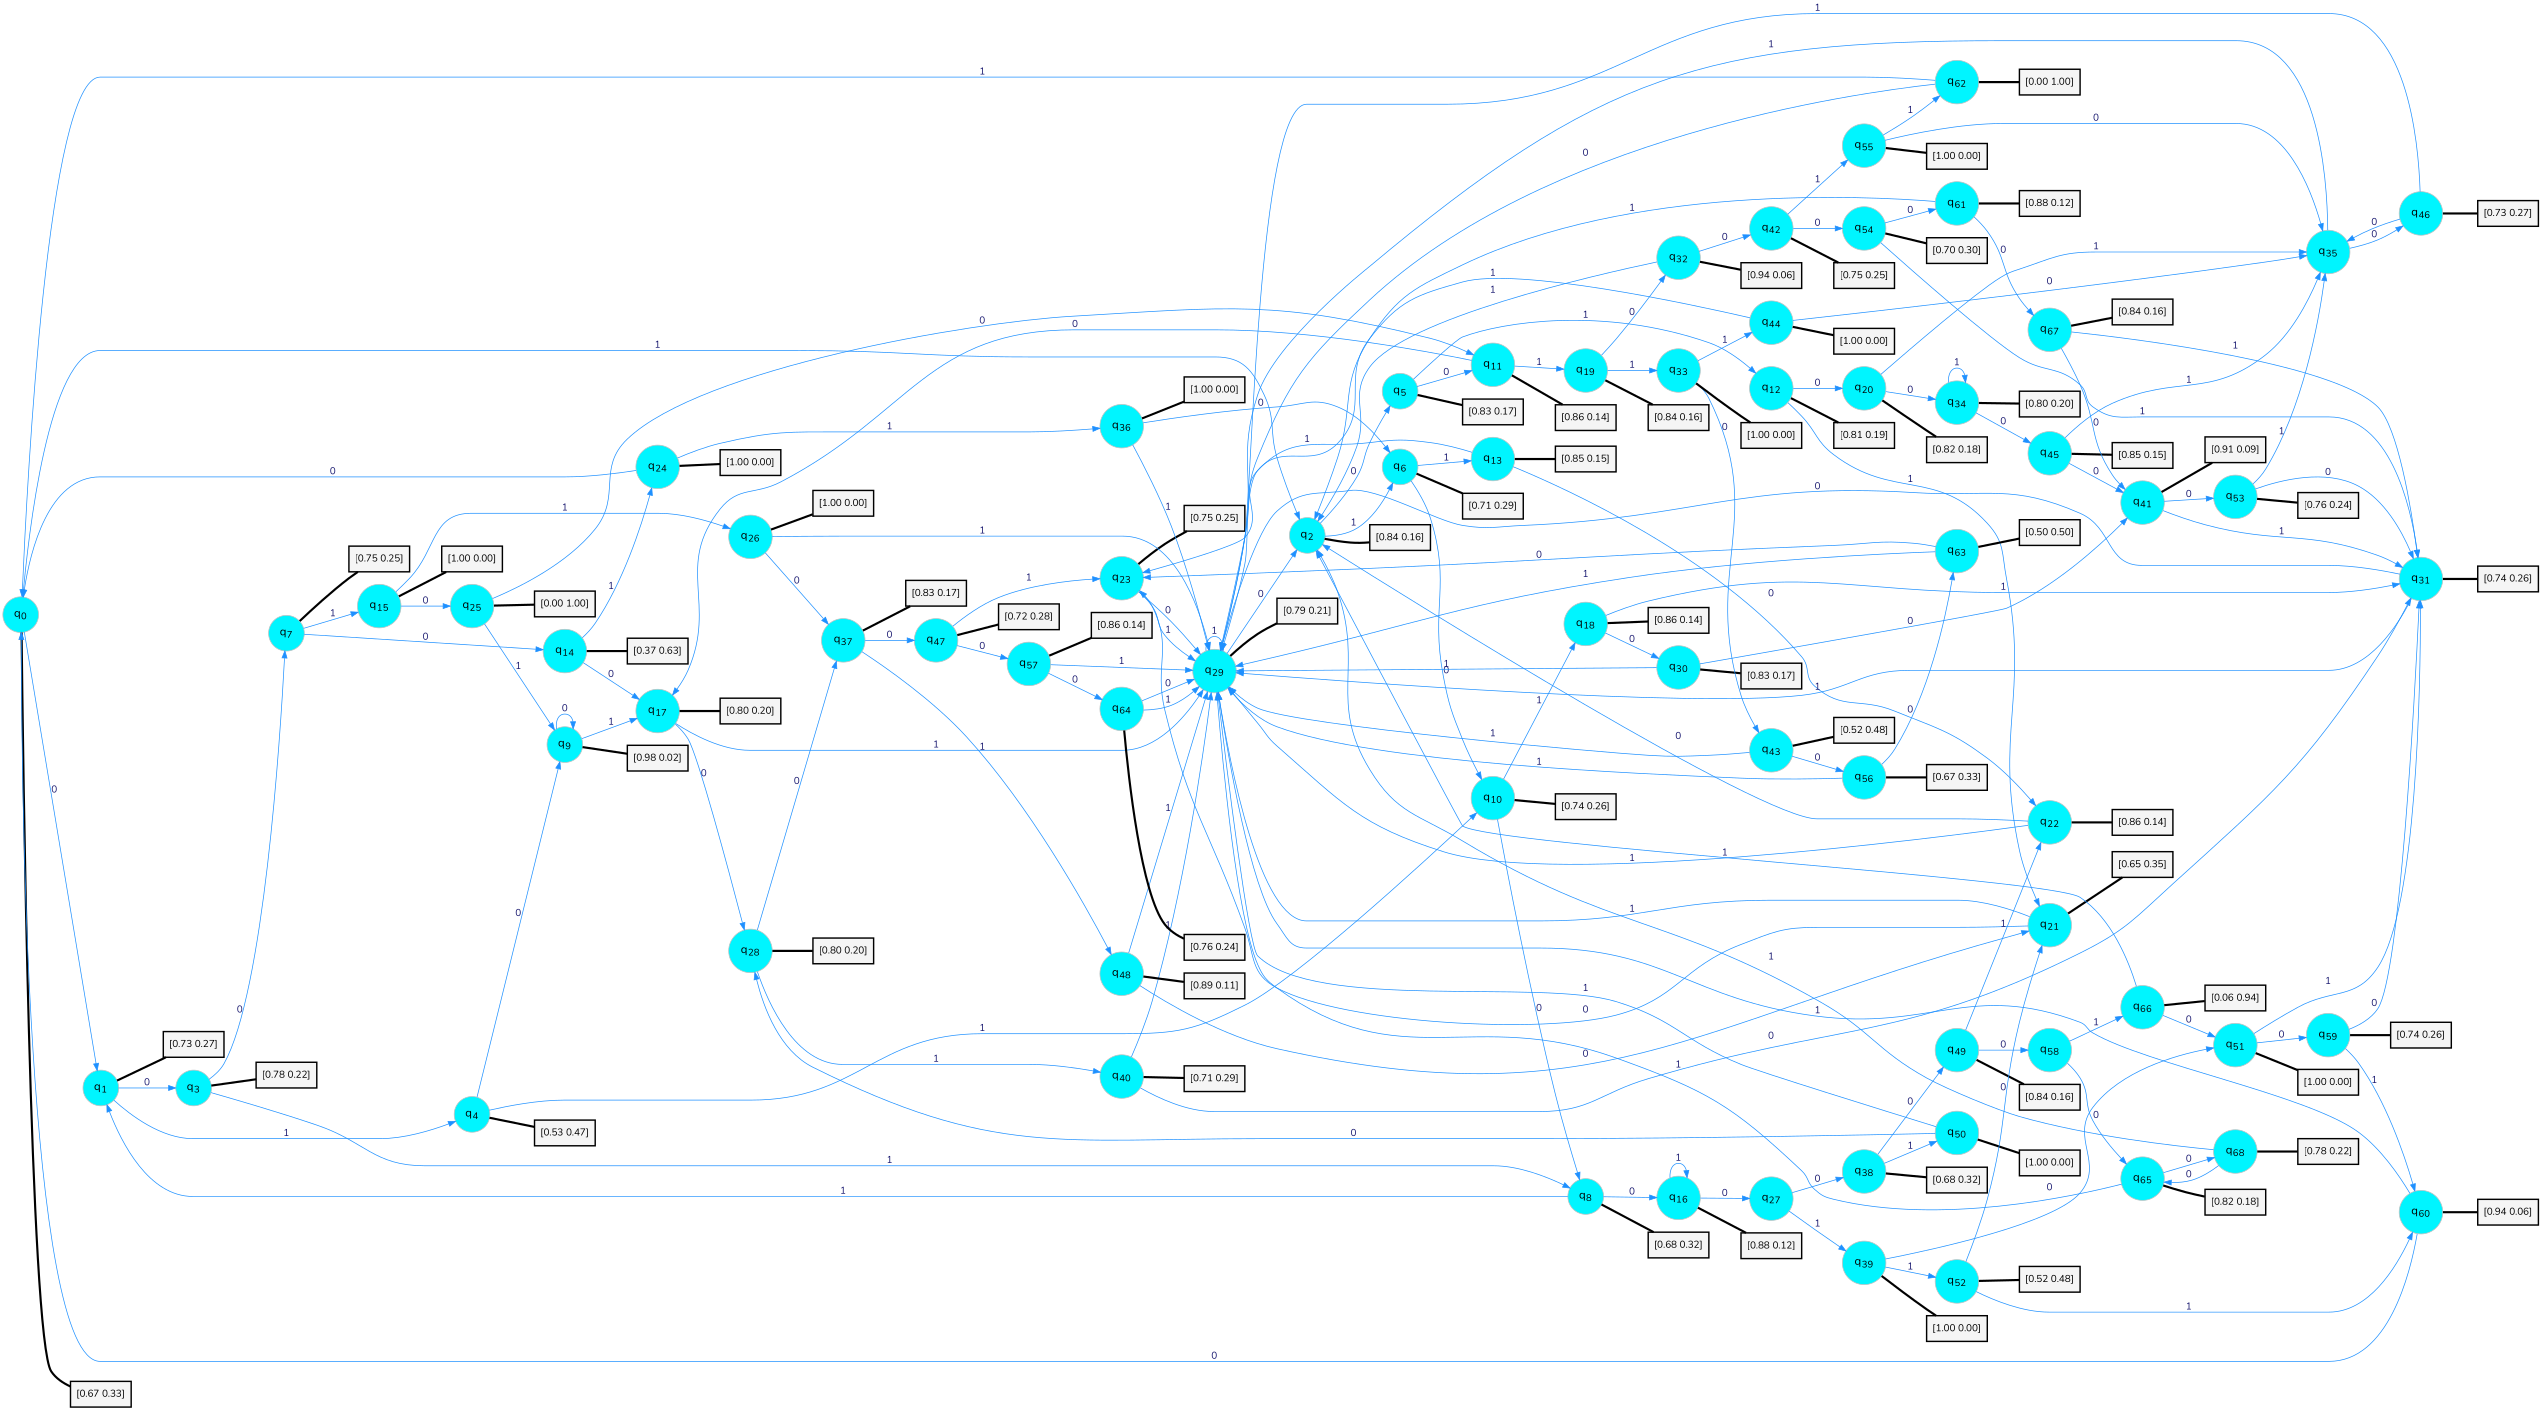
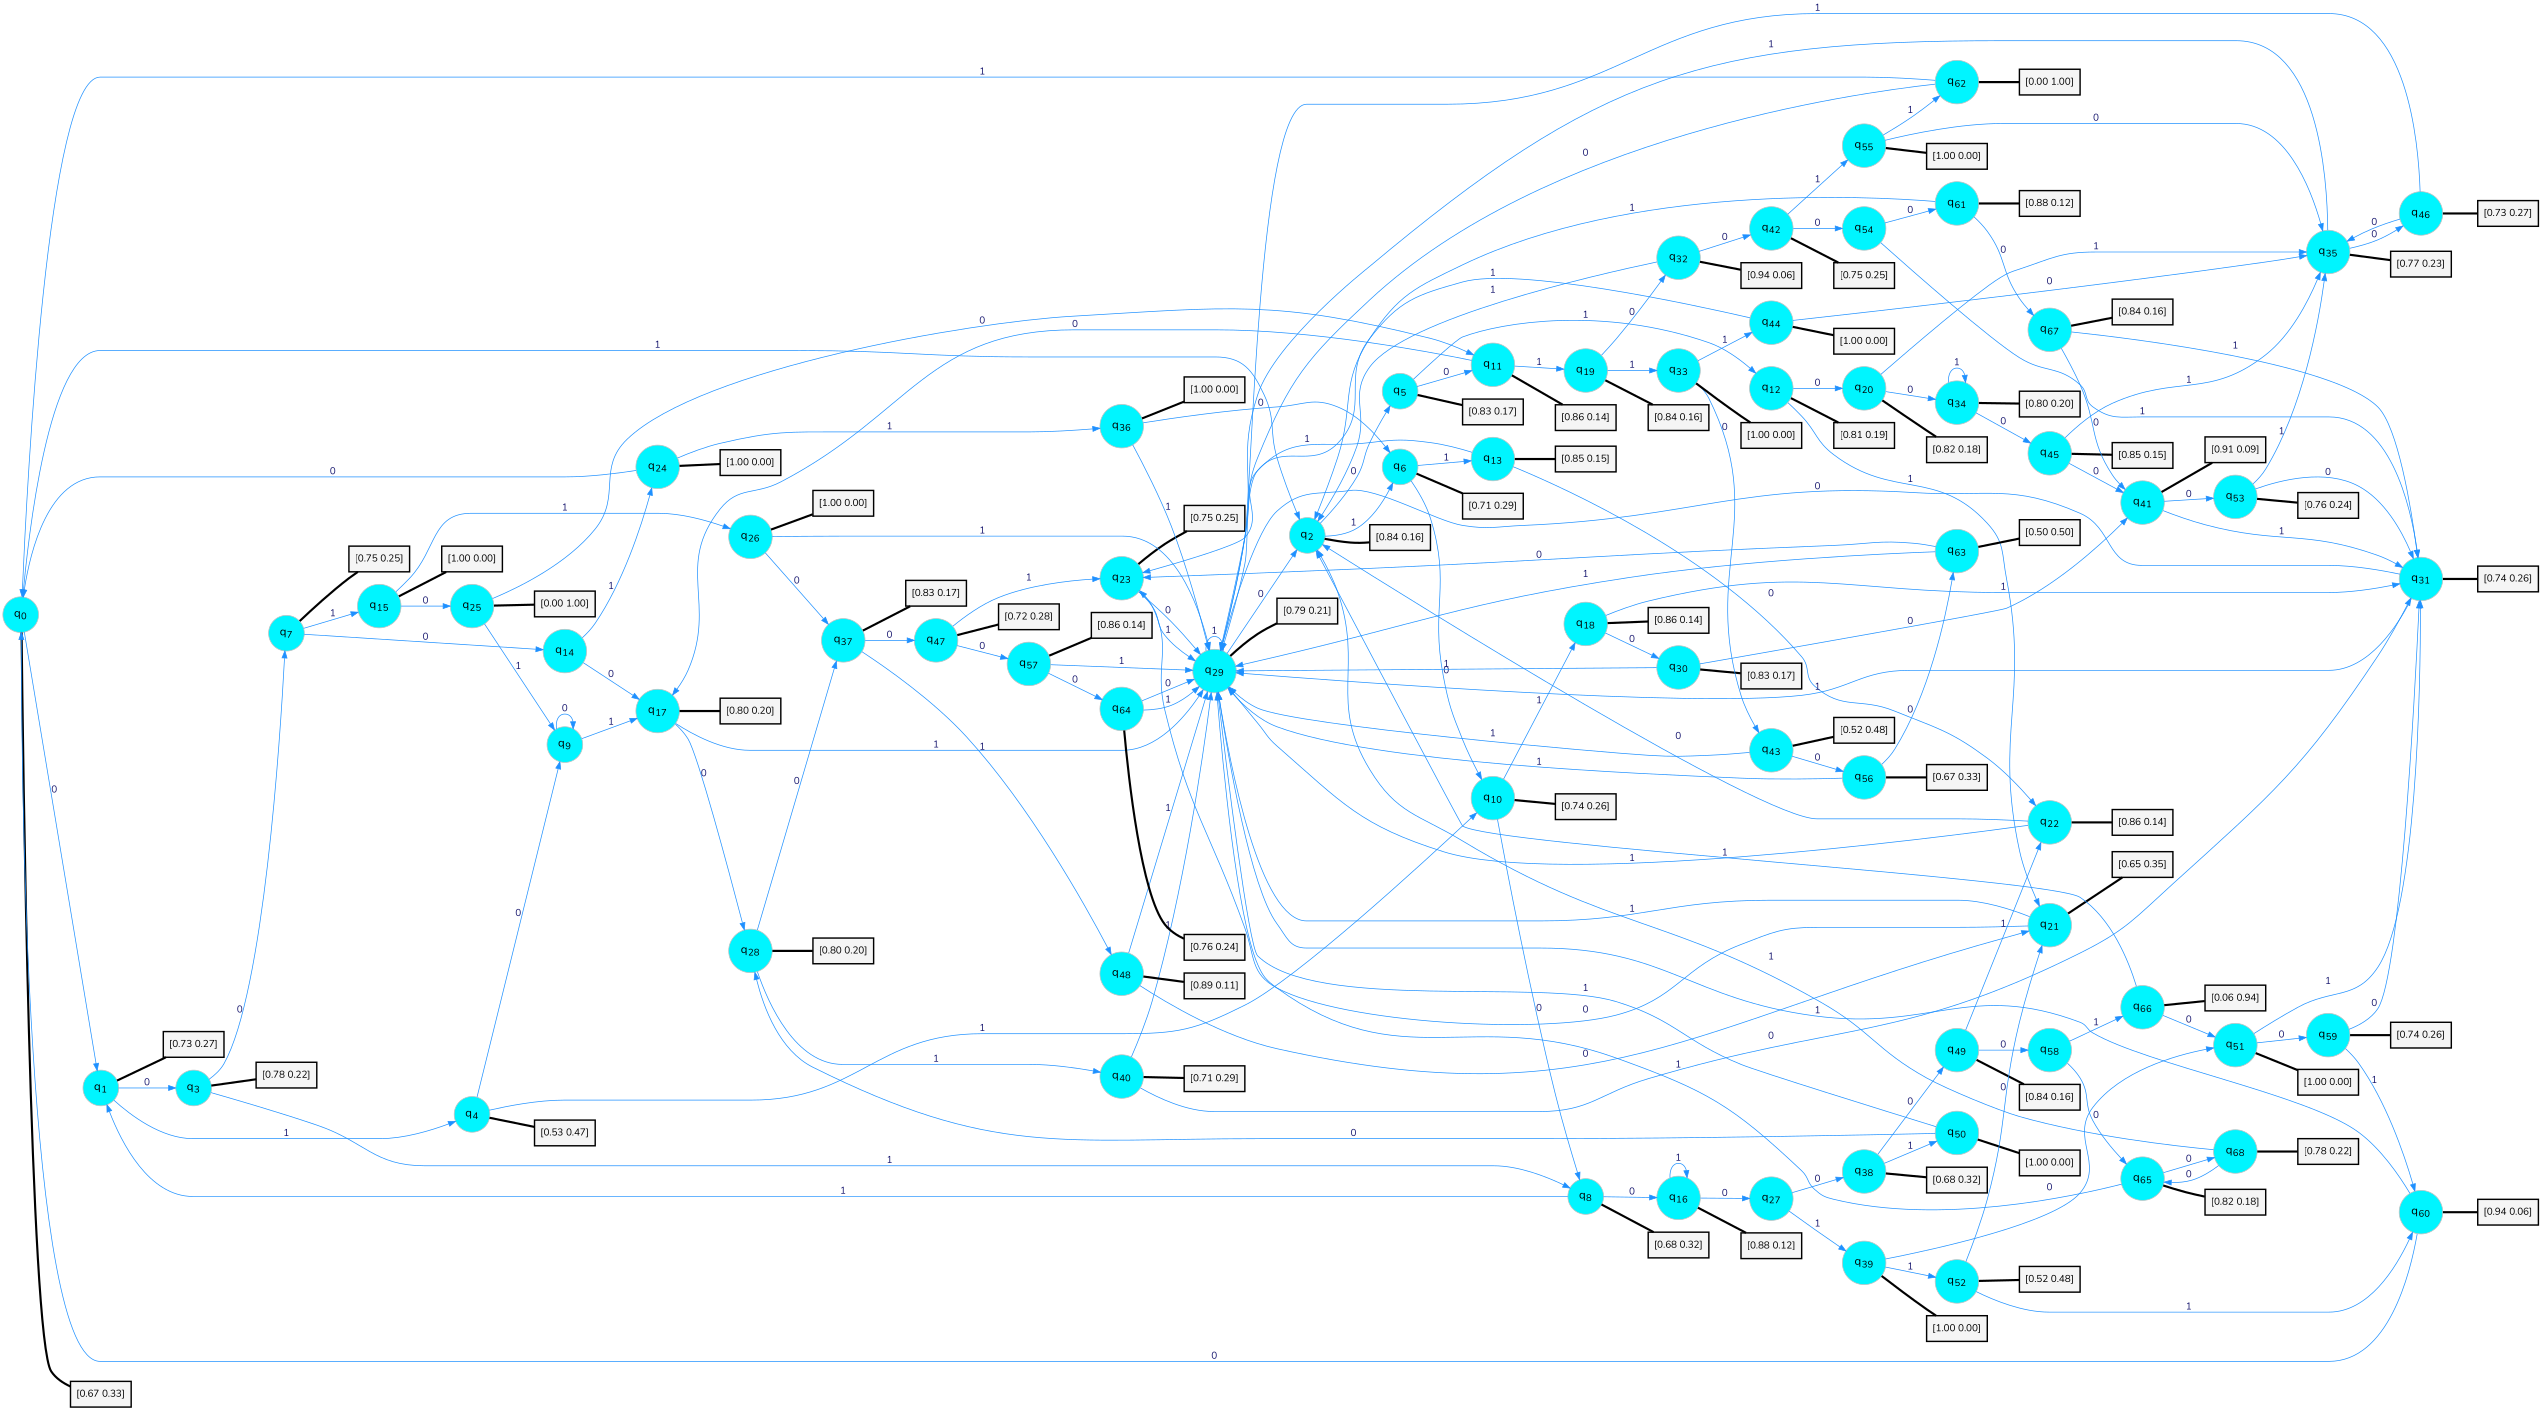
node "[0.70 0.30]": removed
node "[0.77 0.23]": added
node "[0.37 0.63]": removed
node "[0.98 0.02]": removed
